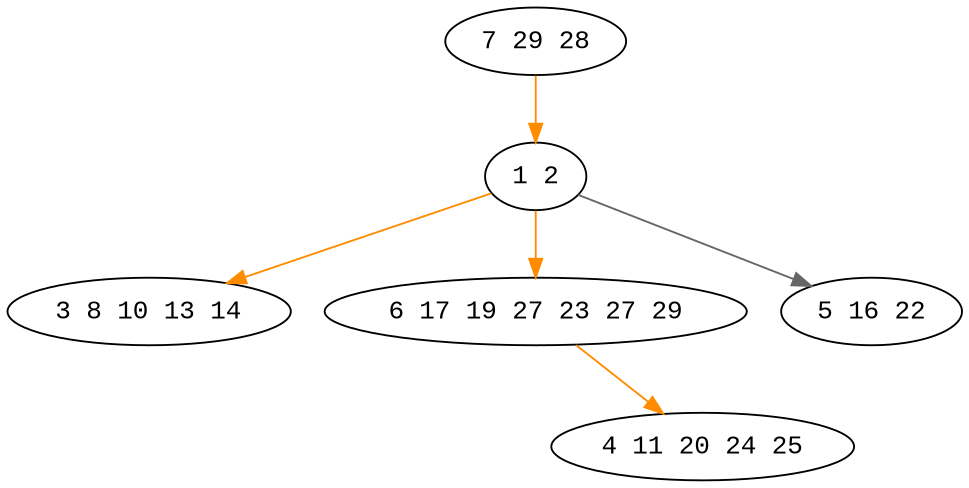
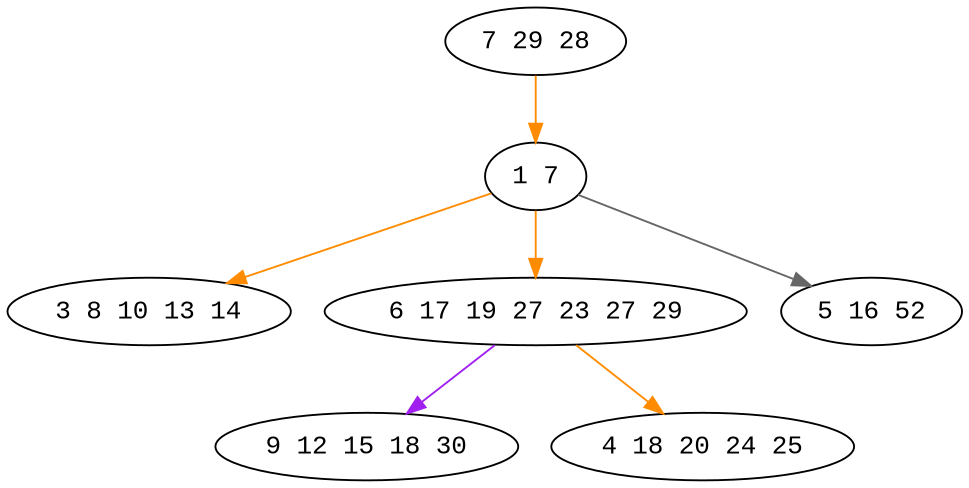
node "1 2": label "1 2" -> "1 7"
node "5 16 22": label "5 16 22" -> "5 16 52"
node "9 12 15 18 30": added
node "4 11 20 24 25": label "4 11 20 24 25" -> "4 18 20 24 25"
